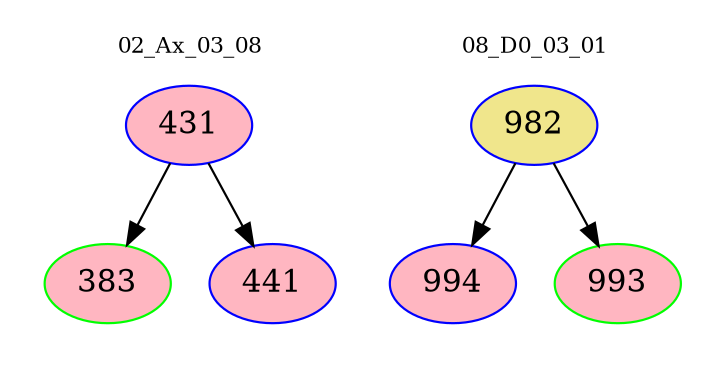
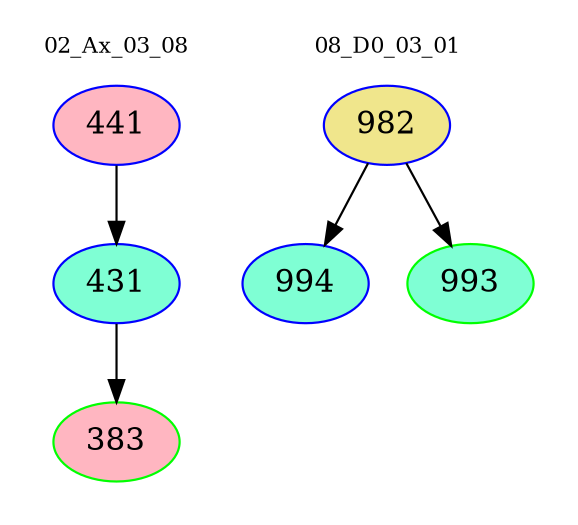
node "431": fillcolor lightpink -> aquamarine
edge "431" -> "441": reversed
node "994": fillcolor lightpink -> aquamarine
node "993": fillcolor lightpink -> aquamarine
